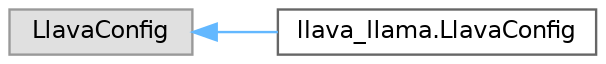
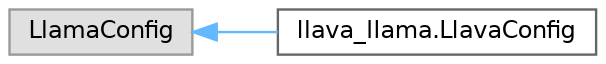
node "LlavaConfig": label "LlavaConfig" -> "LlamaConfig"
